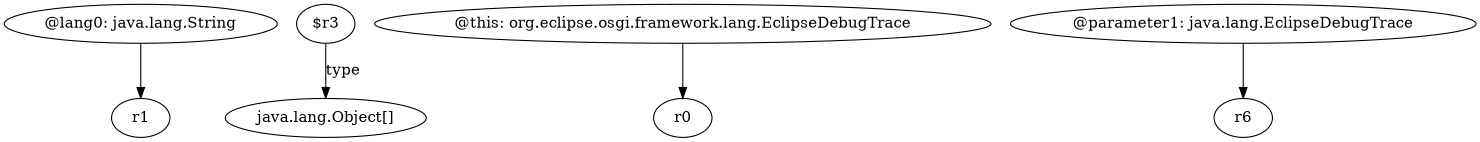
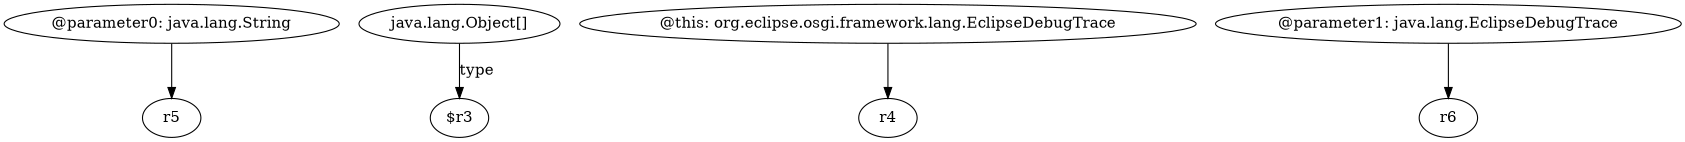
node "@lang0: java.lang.String": label "@lang0: java.lang.String" -> "@parameter0: java.lang.String"
edge "$r3" -> "java.lang.Object[]": reversed
node "r1": label "r1" -> "r5"
node "r0": label "r0" -> "r4"
